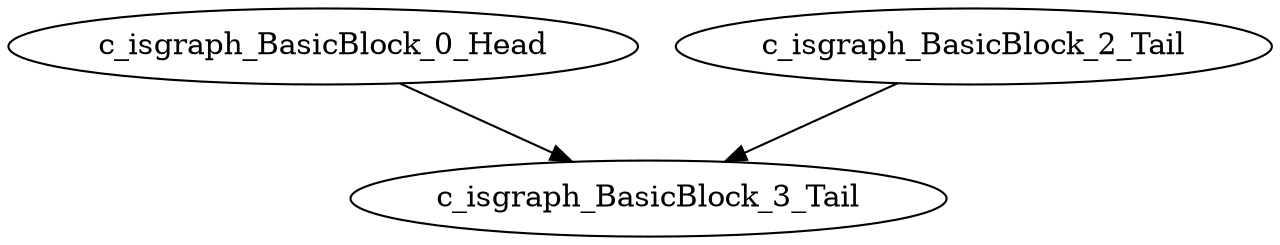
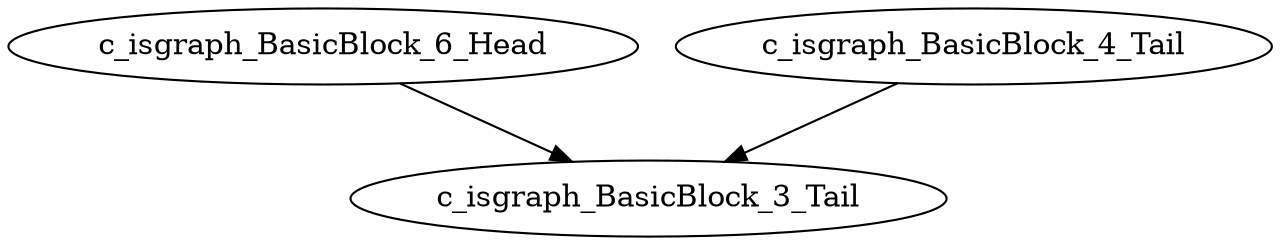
node "c_isgraph_BasicBlock_0_Head": label "c_isgraph_BasicBlock_0_Head" -> "c_isgraph_BasicBlock_6_Head"
node "c_isgraph_BasicBlock_2_Tail": label "c_isgraph_BasicBlock_2_Tail" -> "c_isgraph_BasicBlock_4_Tail"
